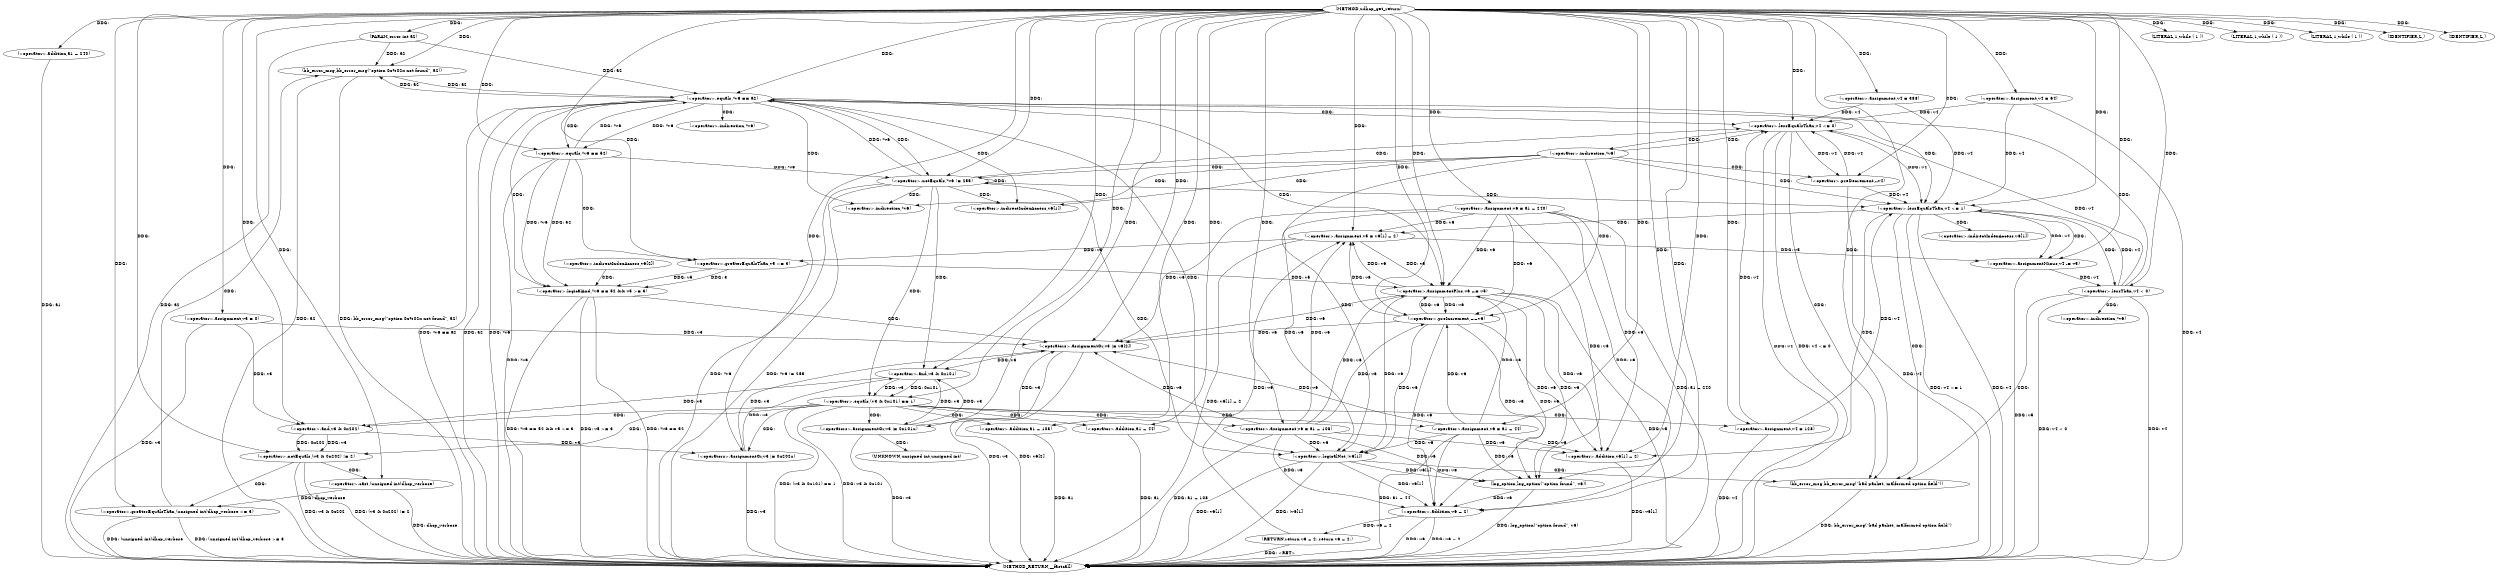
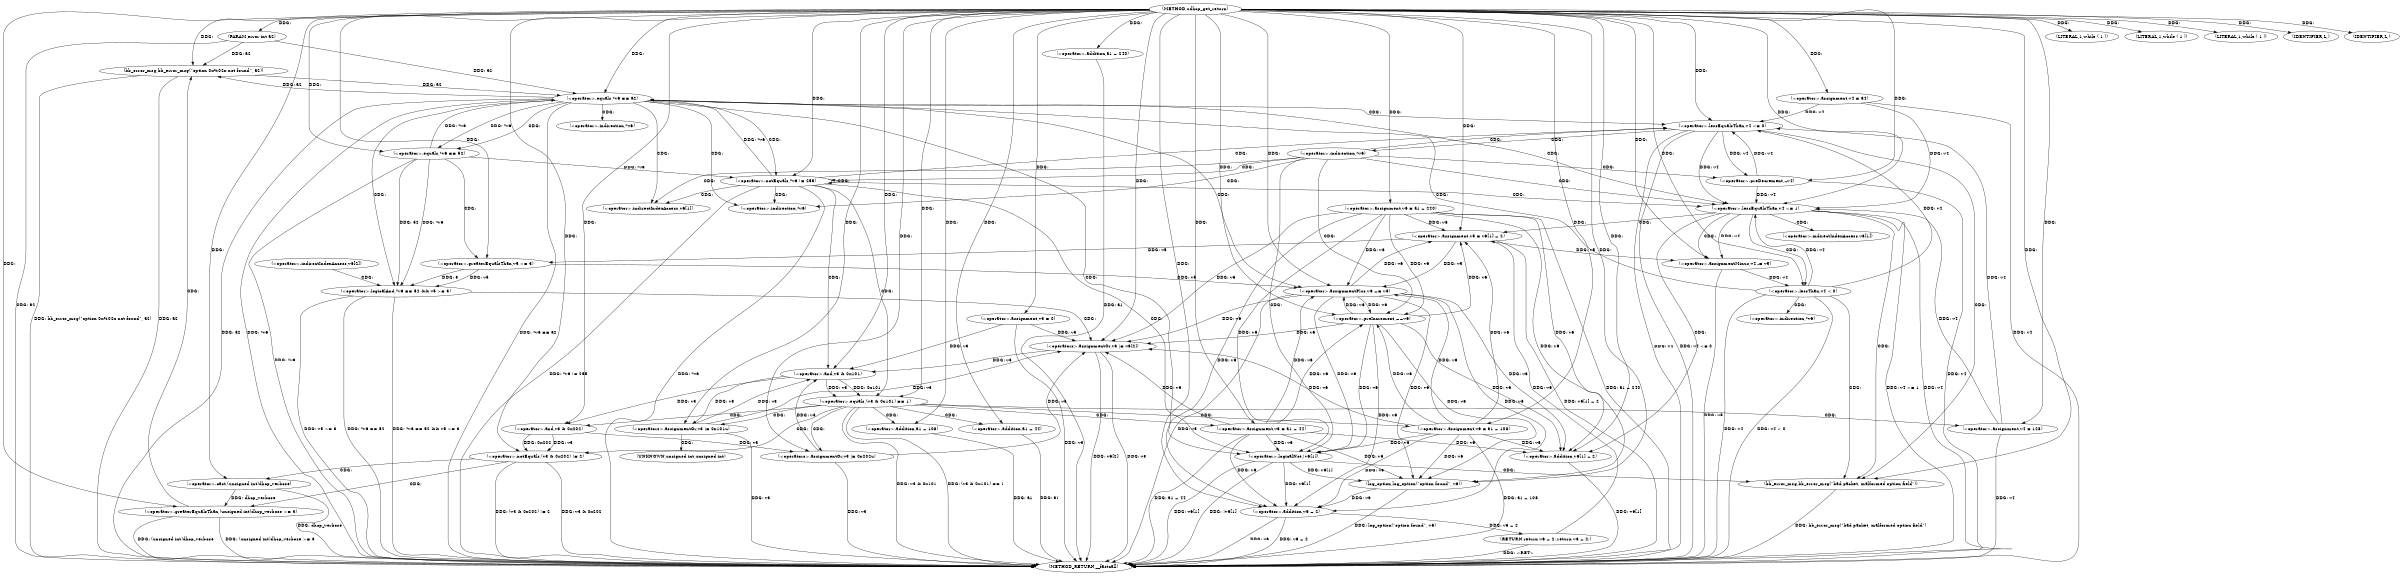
node "(<operator>.assignment,v4 = 388)": removed
edge "(METHOD,udhcp_get_return)" -> "(<operator>.preDecrement,--v4)": label "CDG: " -> "DDG: "
edge "(PARAM,error int a2)" -> "(METHOD_RETURN,__fastcall)": label "DDG: a2" -> "CDG: a2"
edge "(<operator>.assignment,v3 = 0)" -> "(<operator>.and,v3 & 0x202)": now "(<operator>.assignment,v3 = 0)" -> "(<operator>.and,v3 & 0x101)"
